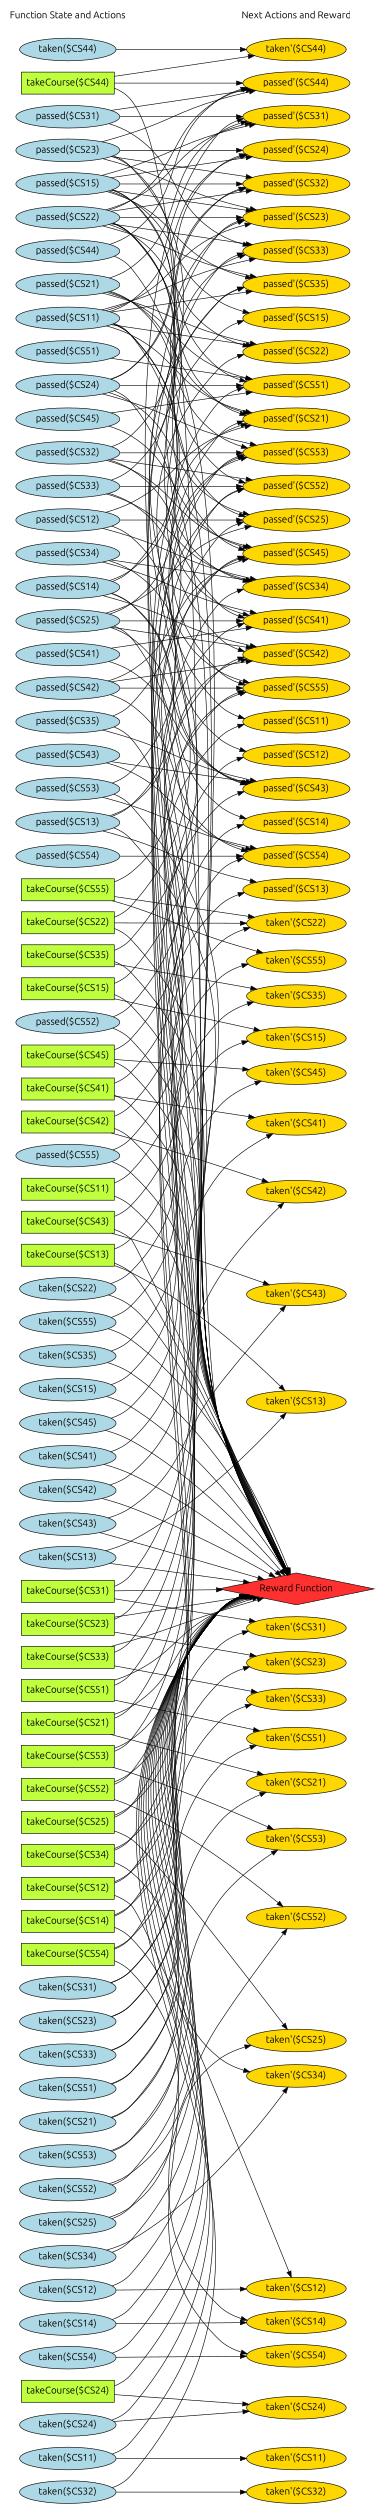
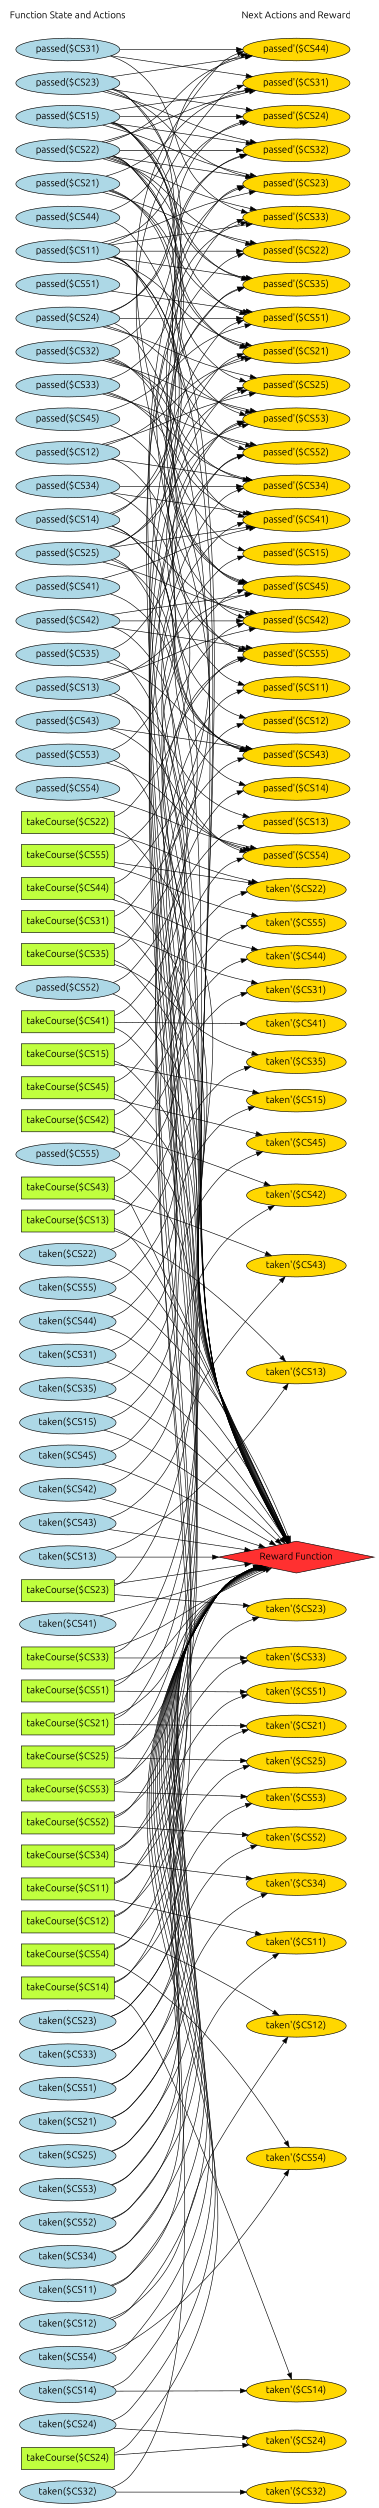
edge "taken($CS41)" -> "taken'($CS41)": removed
edge "taken($CS44)" -> "Reward Function": added
edge "takeCourse($CS11)" -> "taken'($CS11)": added
